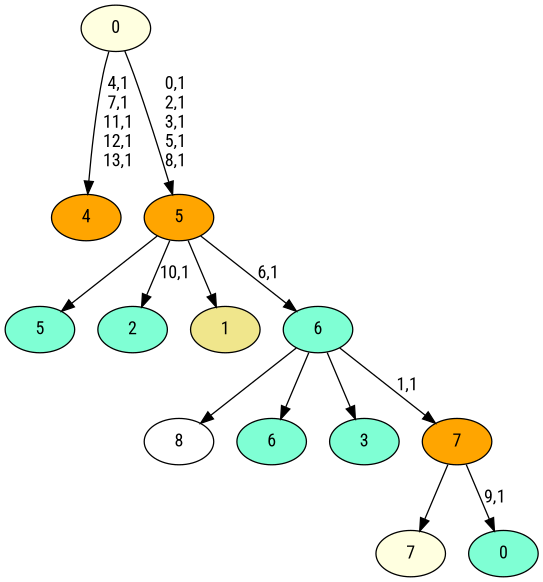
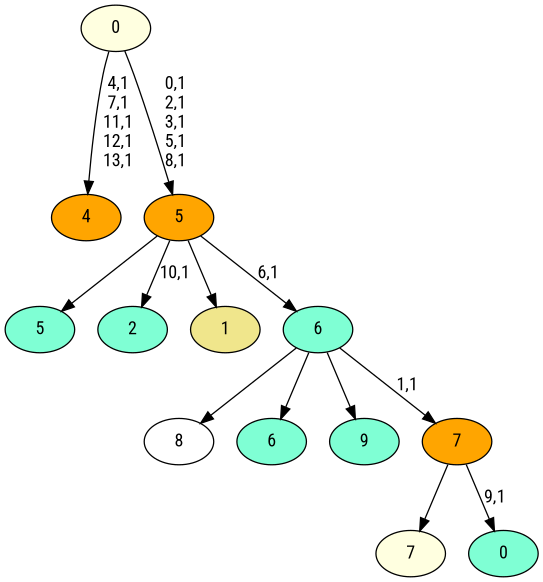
node "3": label "3" -> "9"
